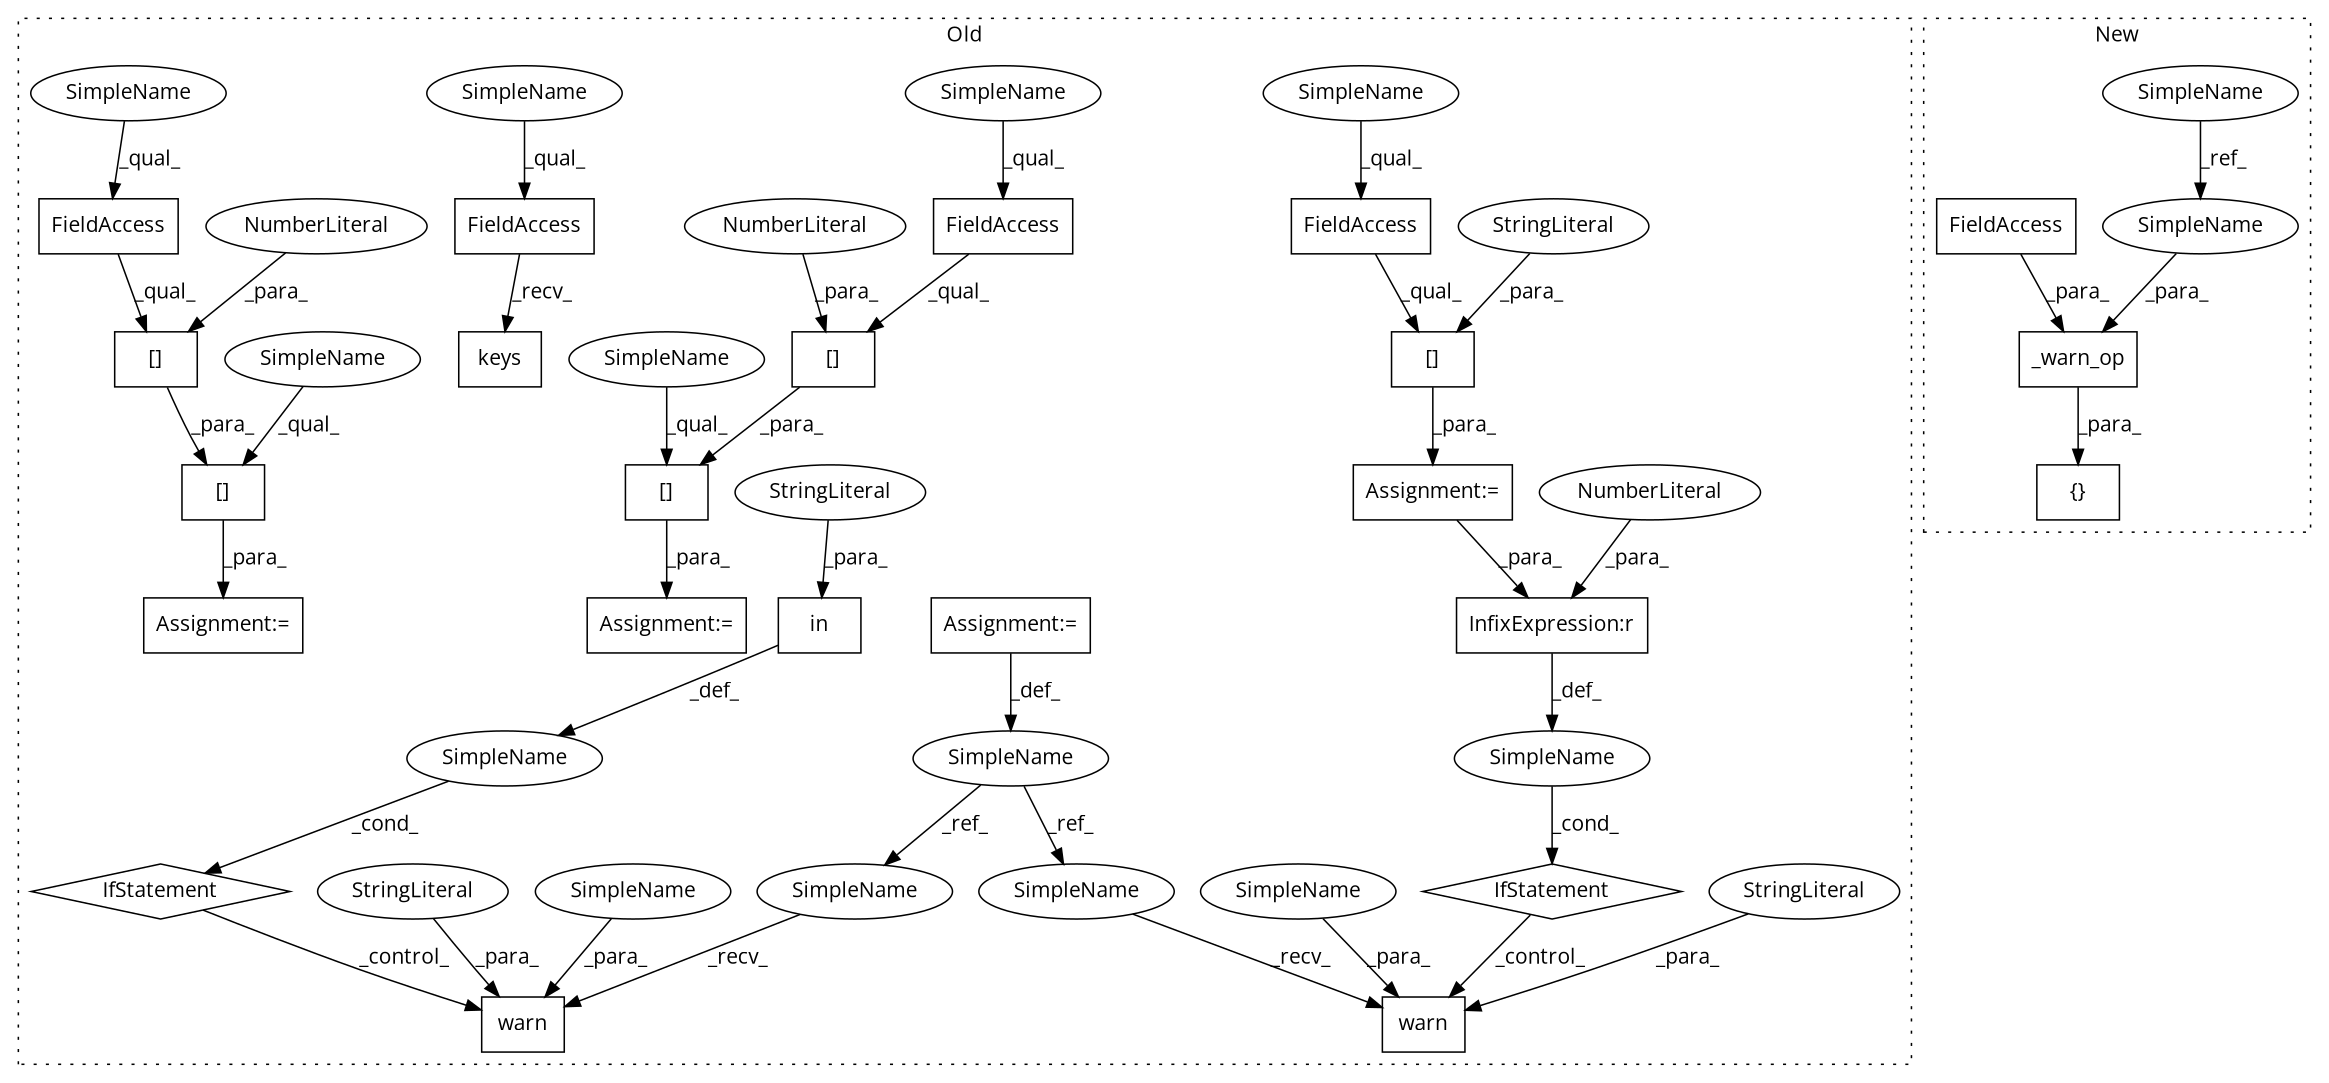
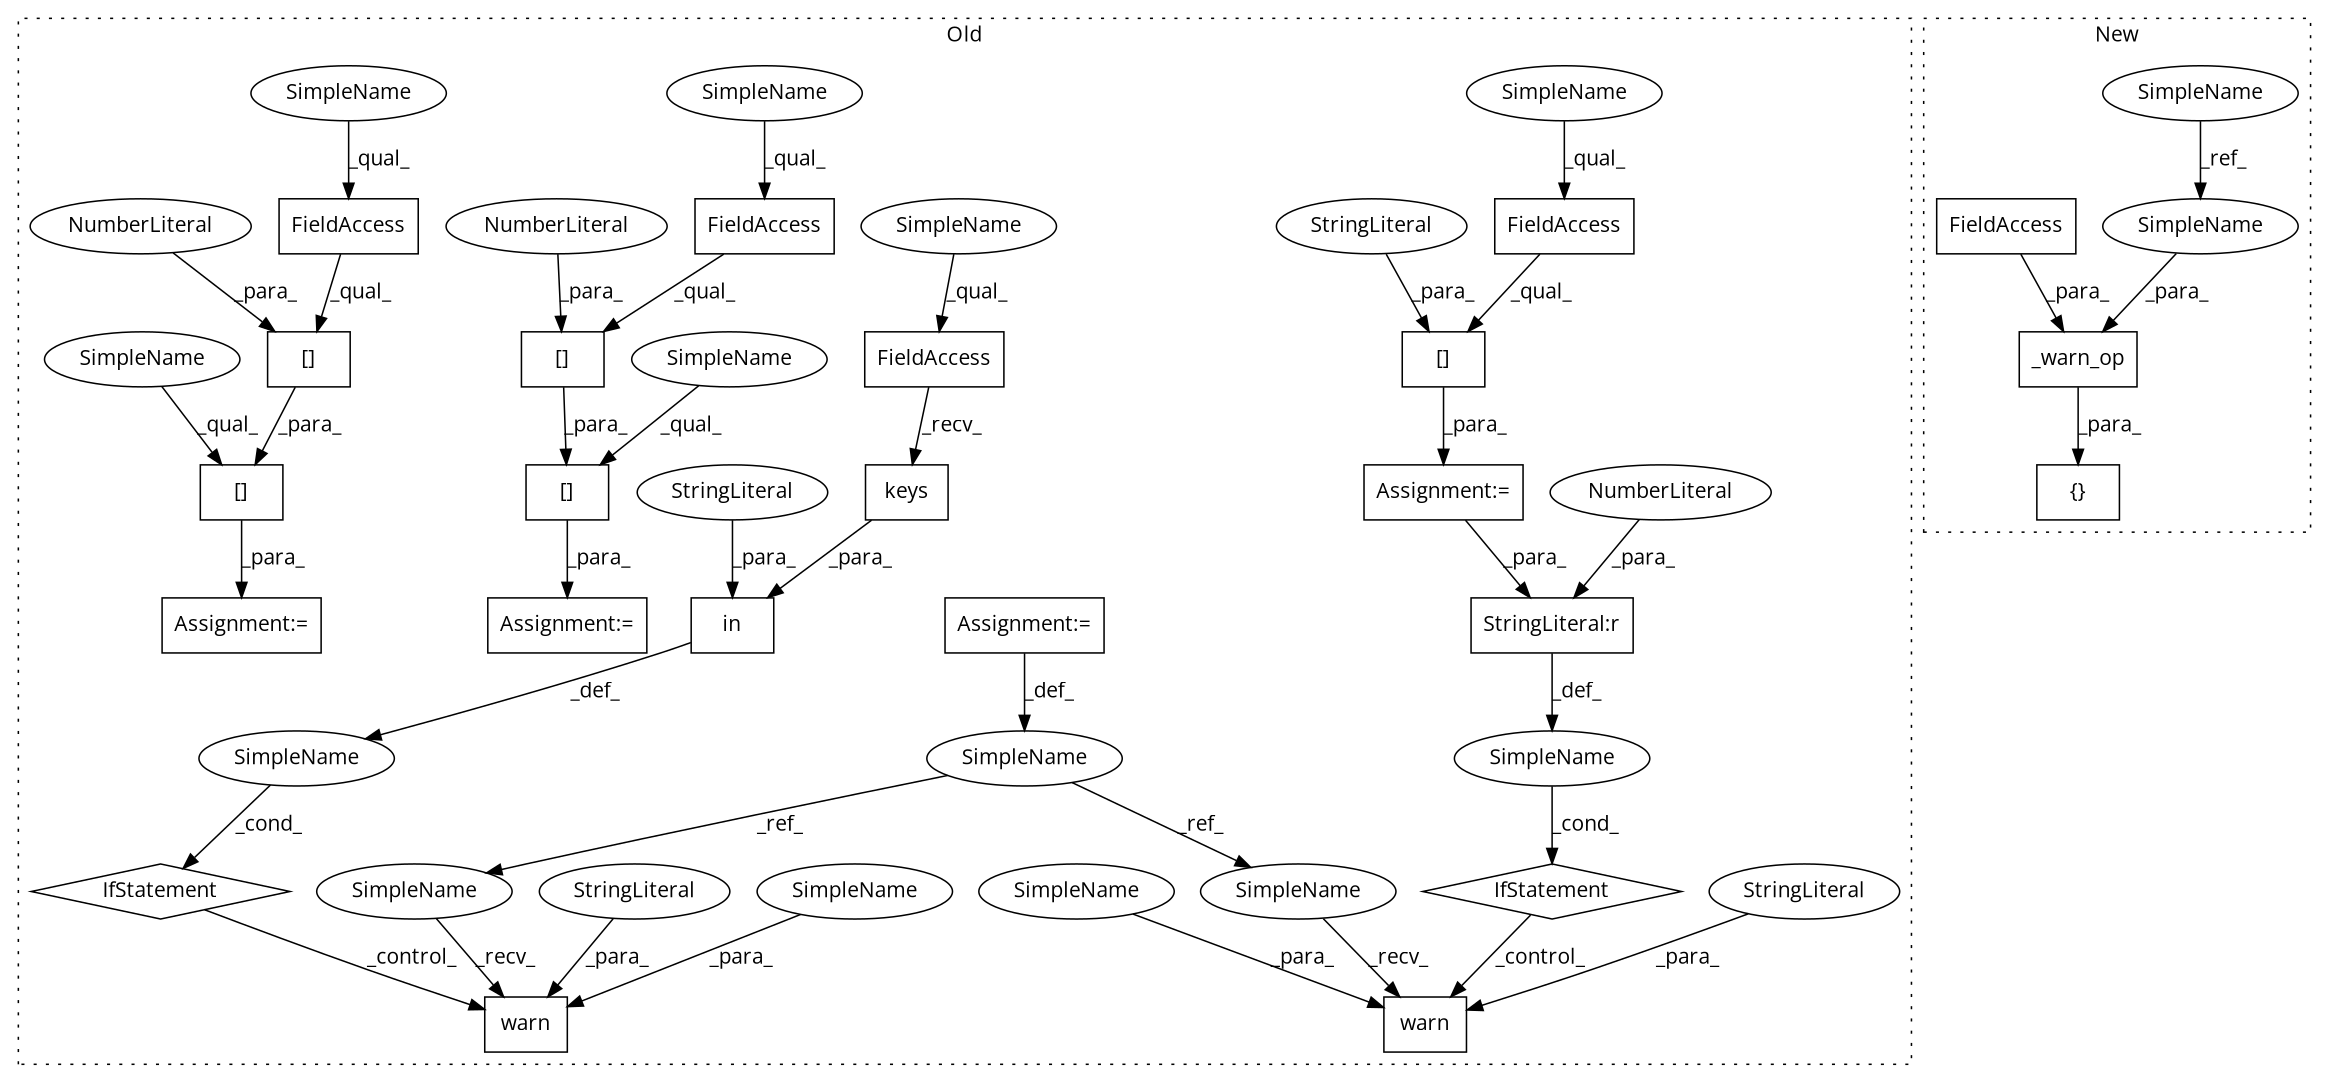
edge "keys" -> "in": added, label "_para_"
node "InfixExpression:r": label "InfixExpression:r" -> "StringLiteral:r"
